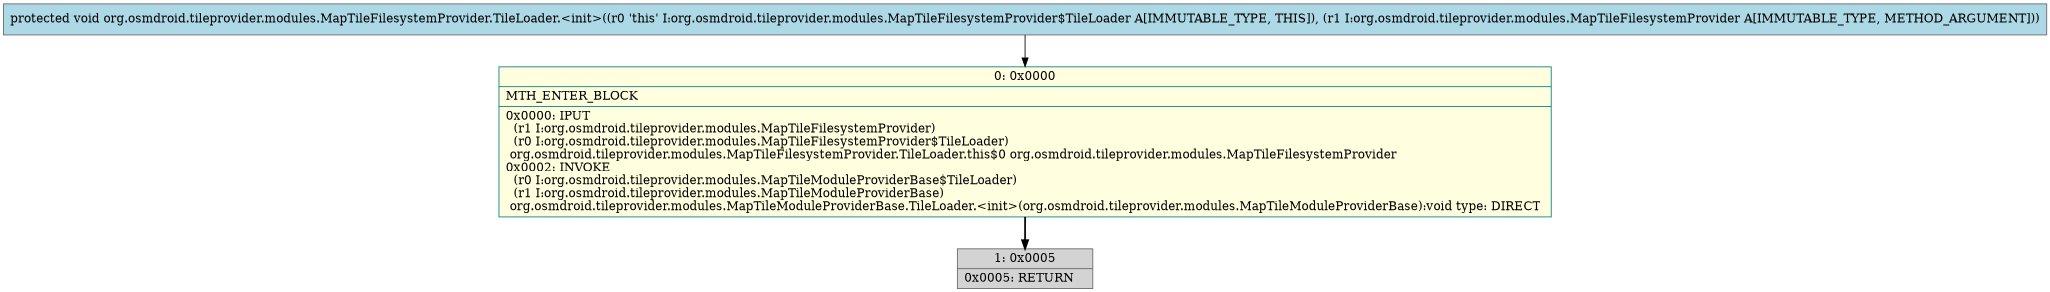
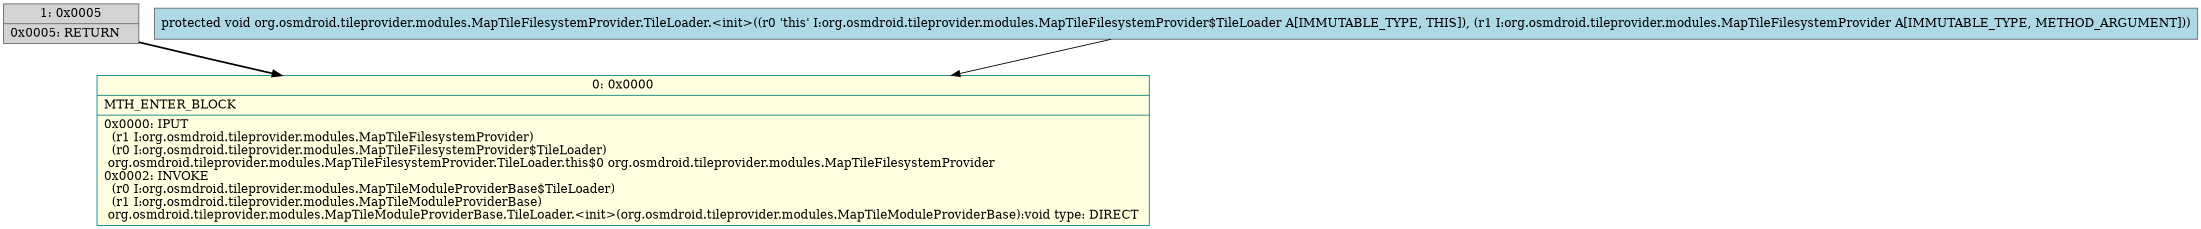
edge "0: 0x0000" -> "1: 0x0005": reversed
